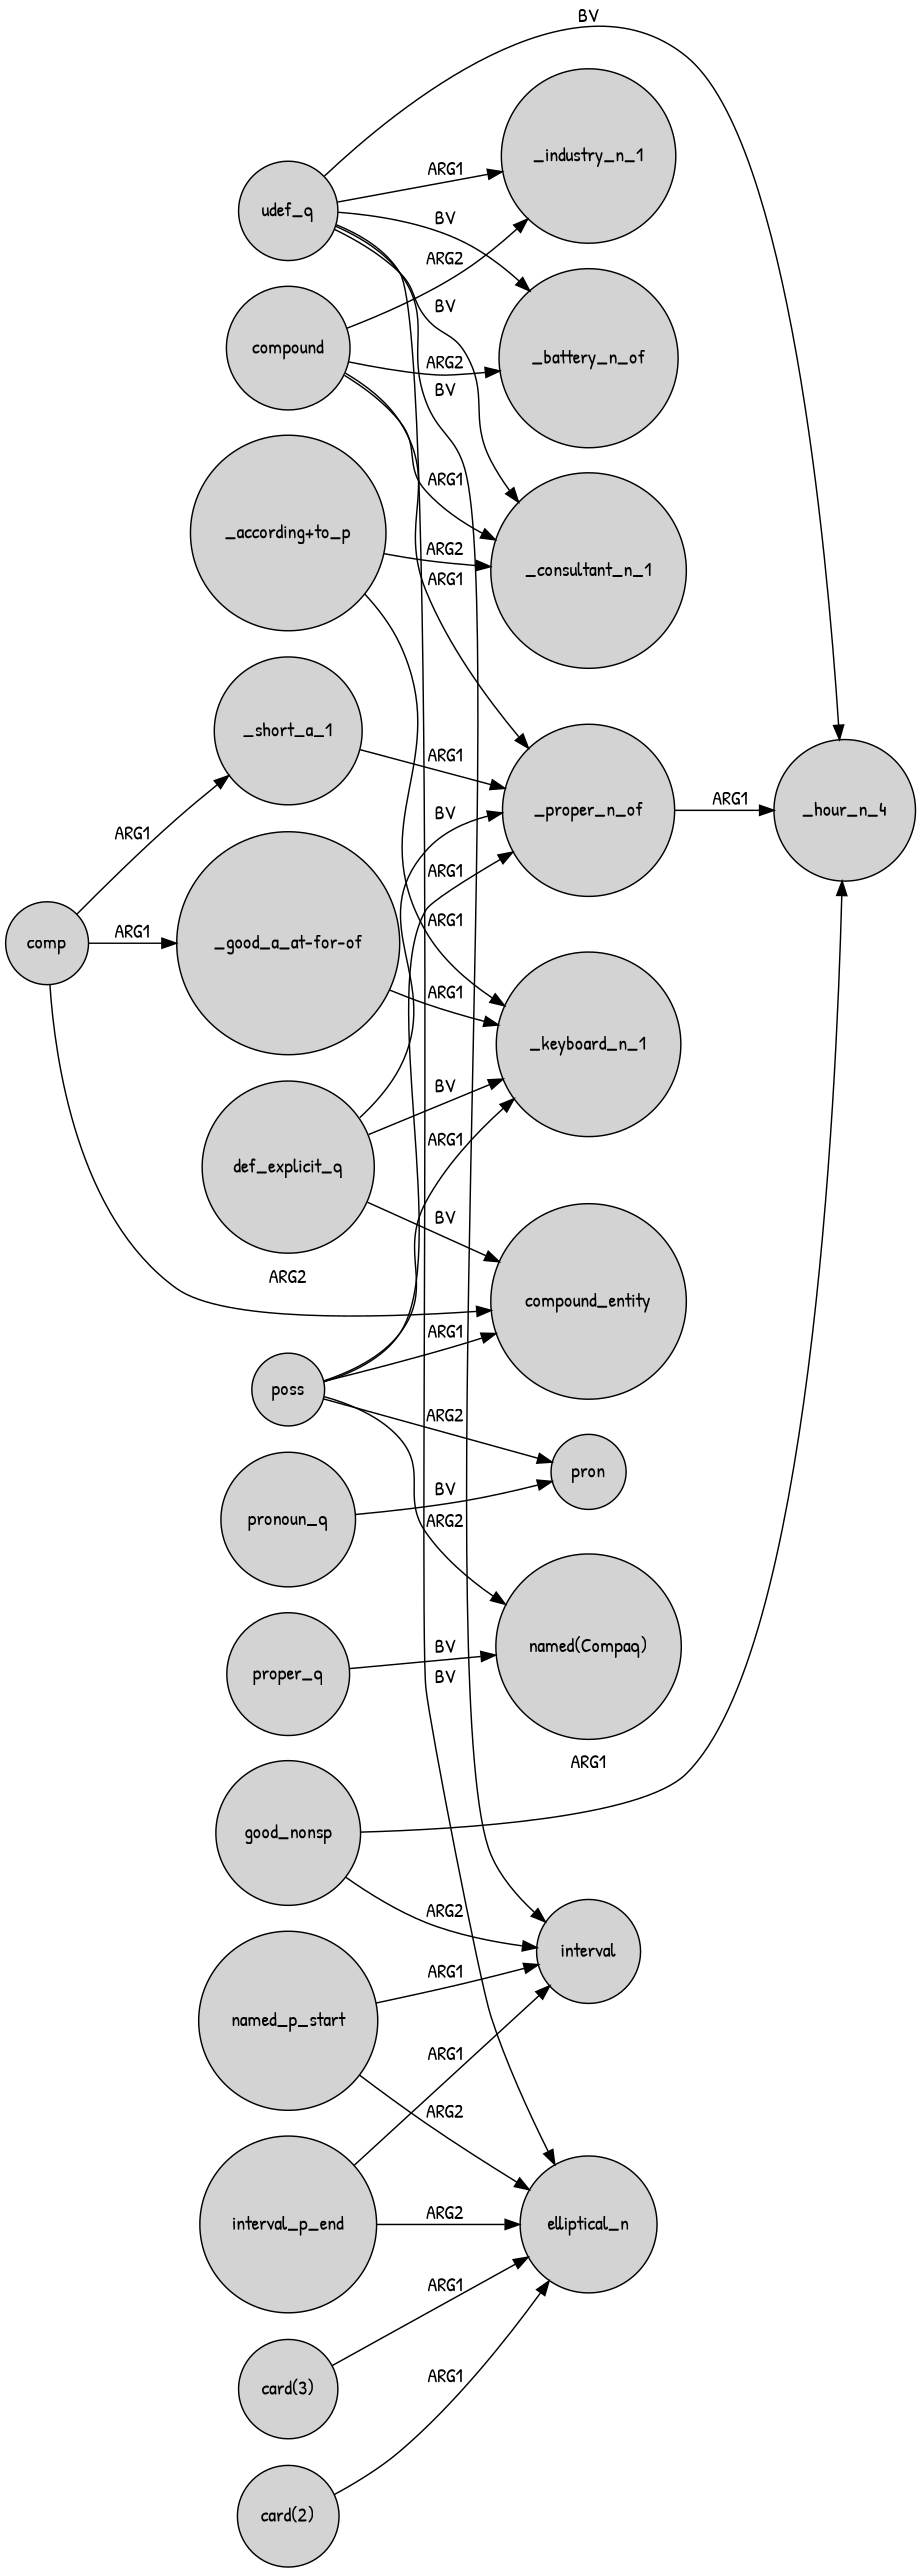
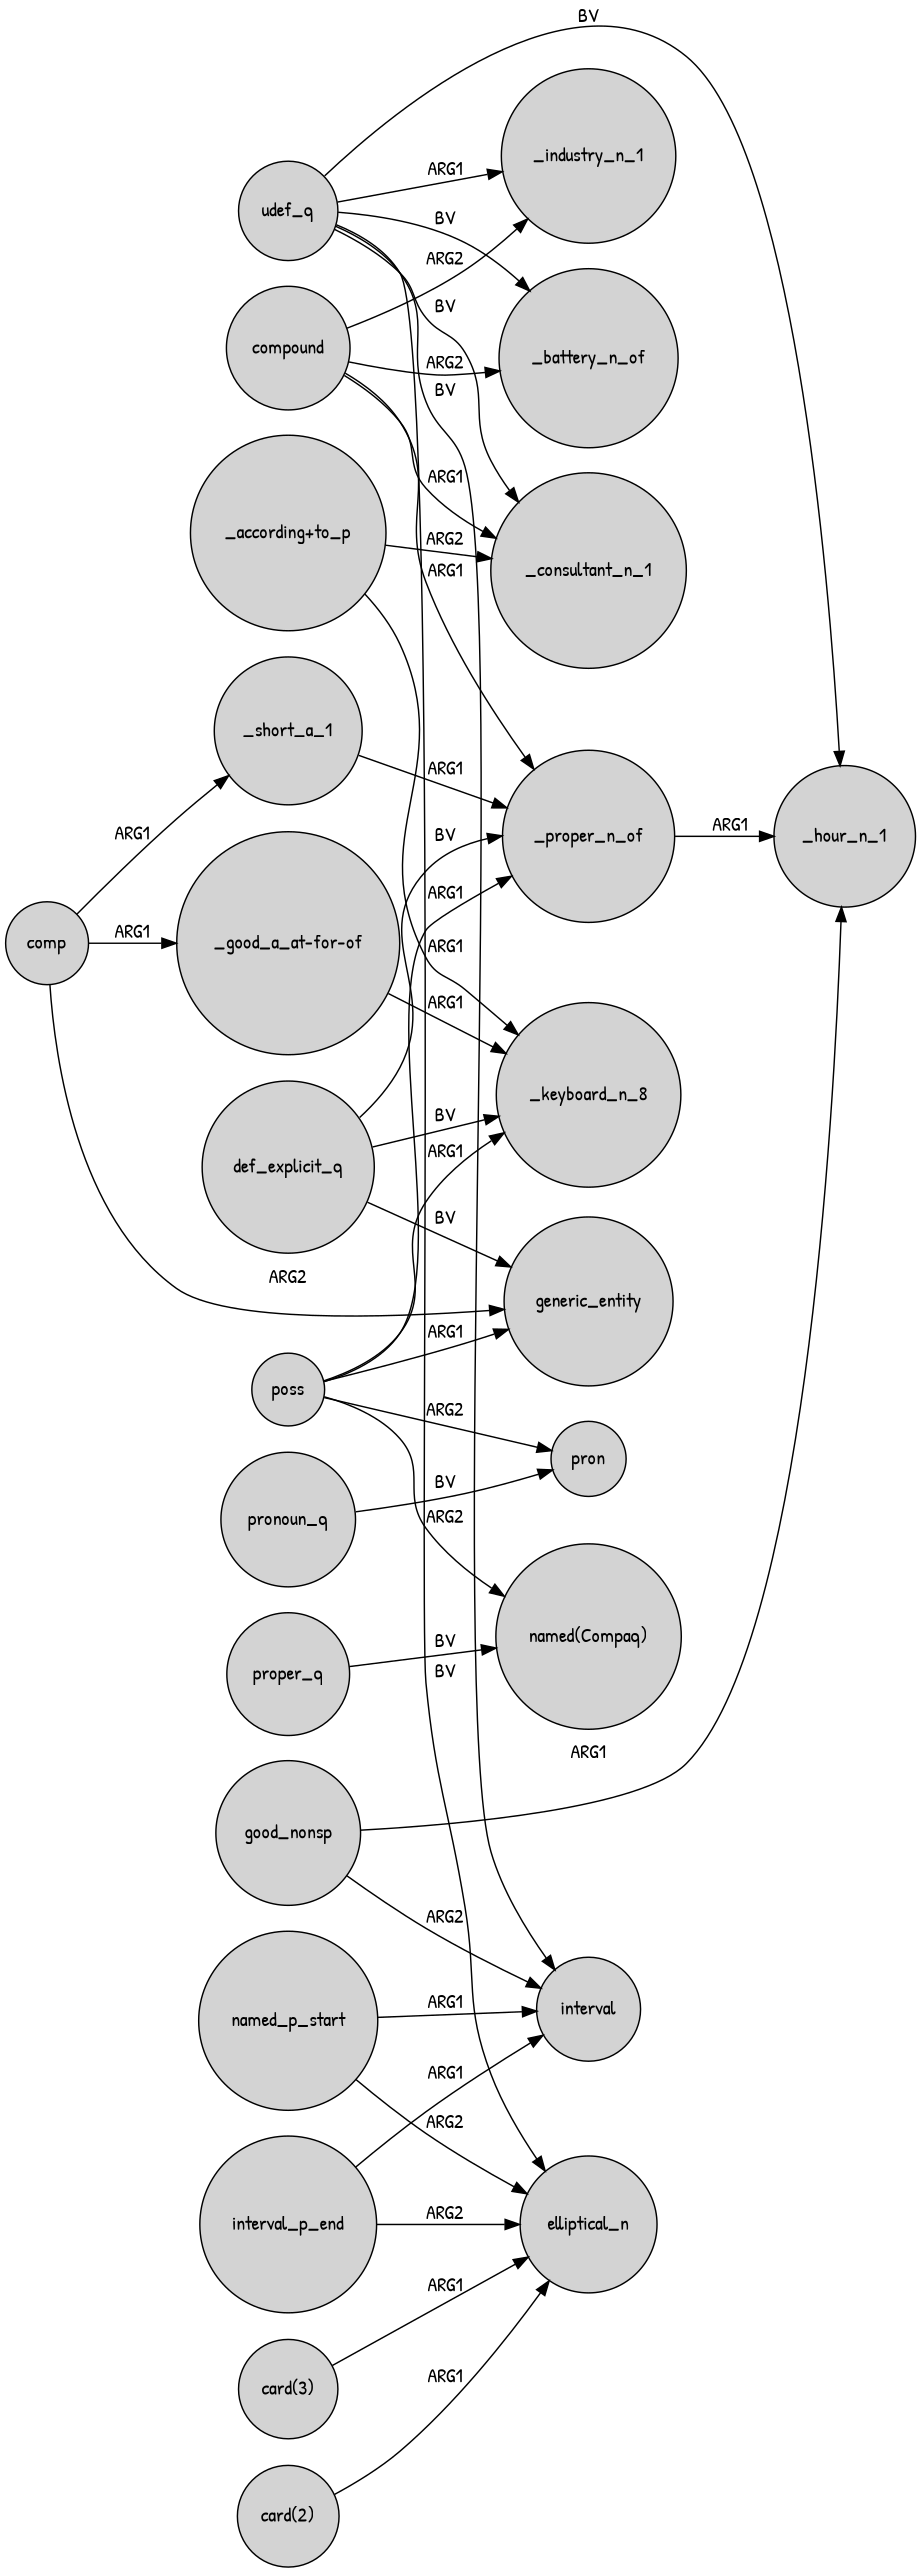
node "_hour_n_4": label "_hour_n_4" -> "_hour_n_1"
node "_keyboard_n_1": label "_keyboard_n_1" -> "_keyboard_n_8"
node "compound_entity": label "compound_entity" -> "generic_entity"
